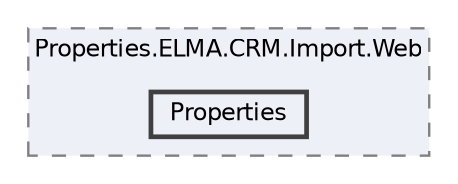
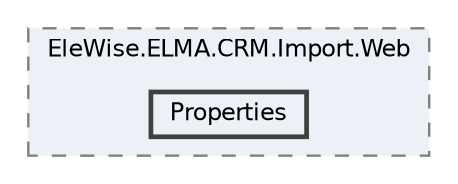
cluster "Properties.ELMA.CRM.Import.Web": label "Properties.ELMA.CRM.Import.Web" -> "EleWise.ELMA.CRM.Import.Web"
